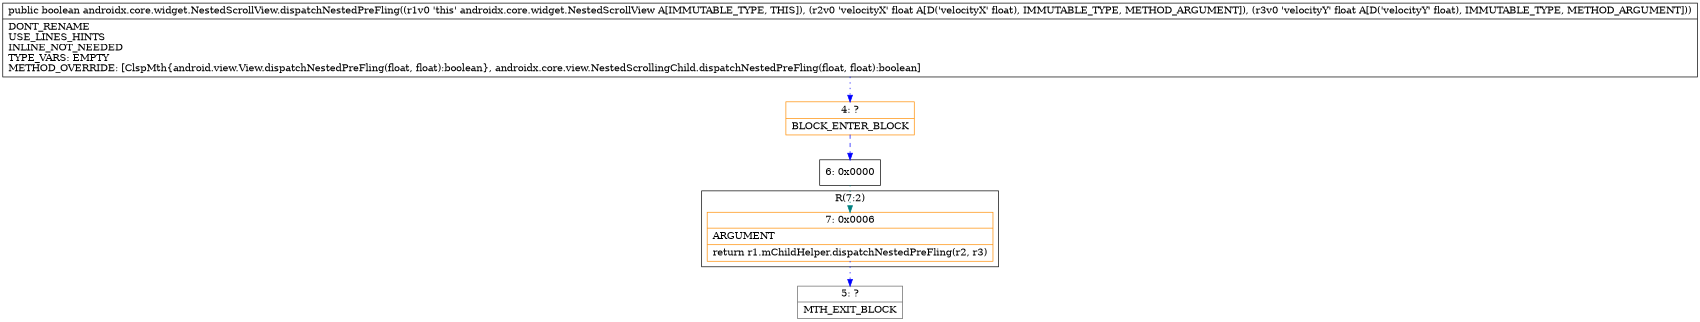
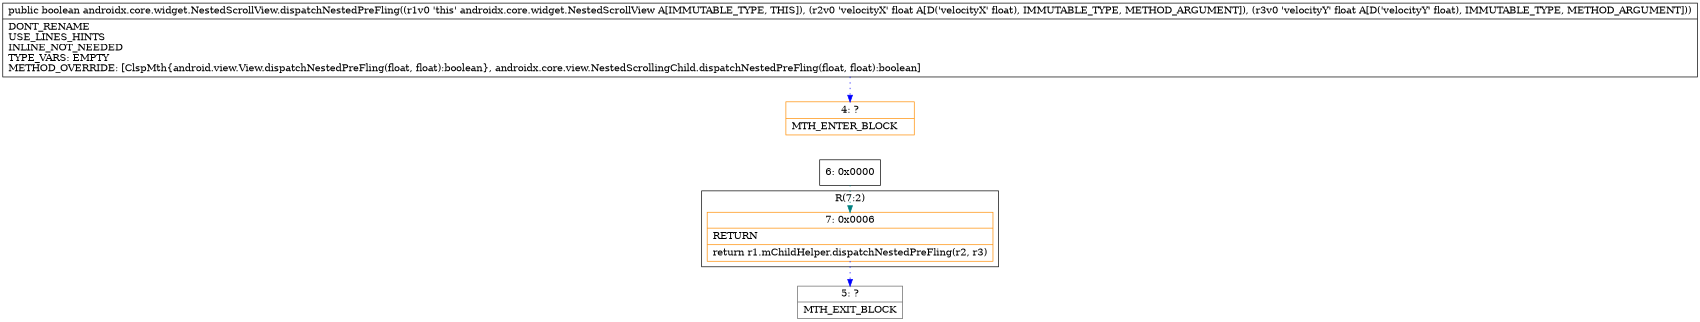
node "4: ?": text "BLOCK_ENTER_BLOCK" -> "MTH_ENTER_BLOCK"
edge "4: ?" -> "6: 0x0000": removed
node "7: 0x0006": text "ARGUMENT" -> "RETURN"
